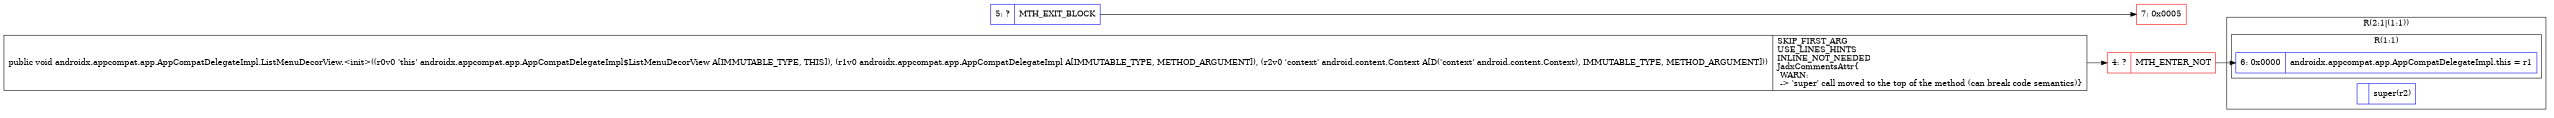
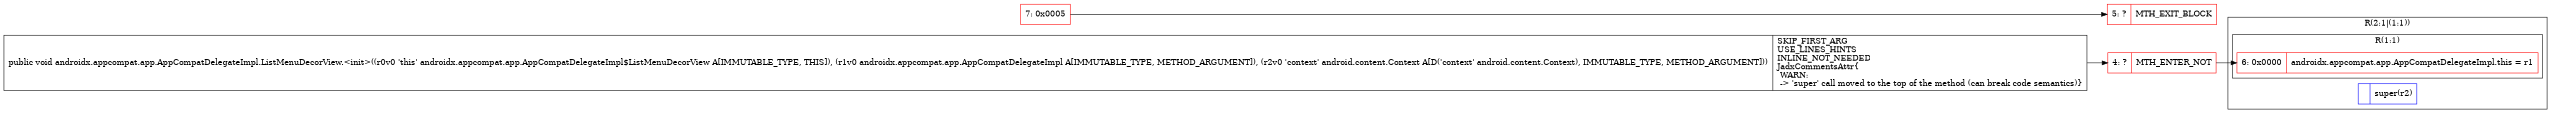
node "5: ?": color blue -> red
edge "5: ?" -> "7: 0x0005": reversed
node "6: 0x0000": color blue -> red
